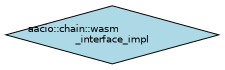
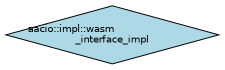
node "aacio::chain::wasm _interface_impl": label "aacio::chain::wasm _interface_impl" -> "aacio::impl::wasm _interface_impl"
